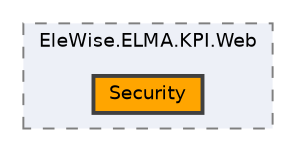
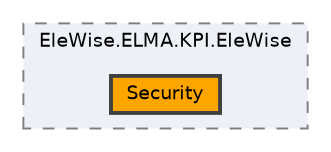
cluster "EleWise.ELMA.KPI.Web": label "EleWise.ELMA.KPI.Web" -> "EleWise.ELMA.KPI.EleWise"
